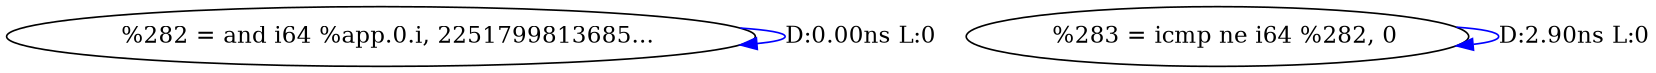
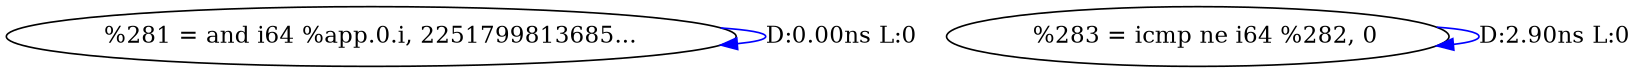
node "%282 = and i64 %app.0.i, 2251799813685...": label "%282 = and i64 %app.0.i, 2251799813685..." -> "%281 = and i64 %app.0.i, 2251799813685..."
